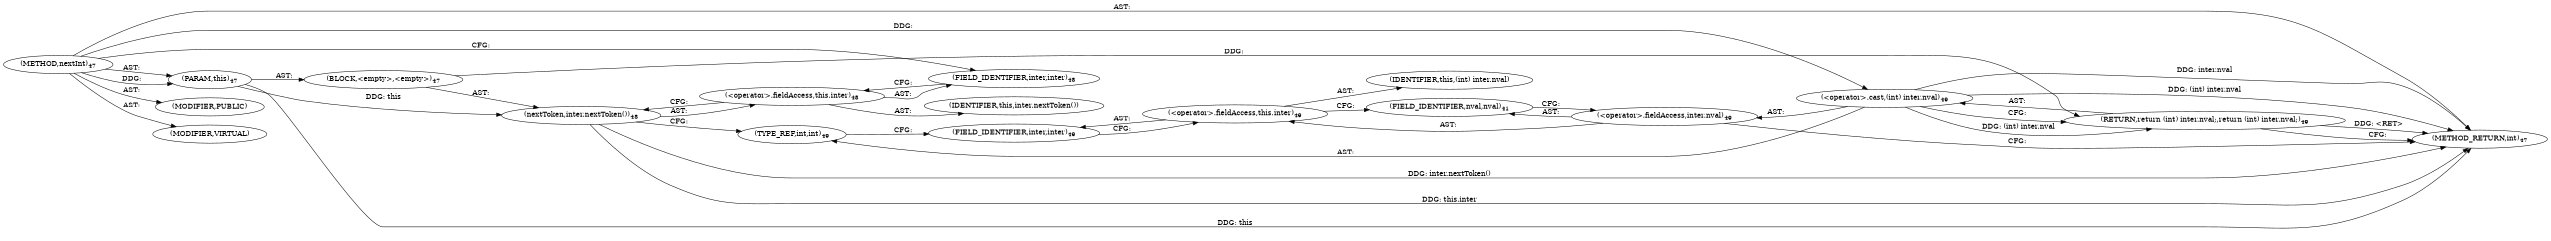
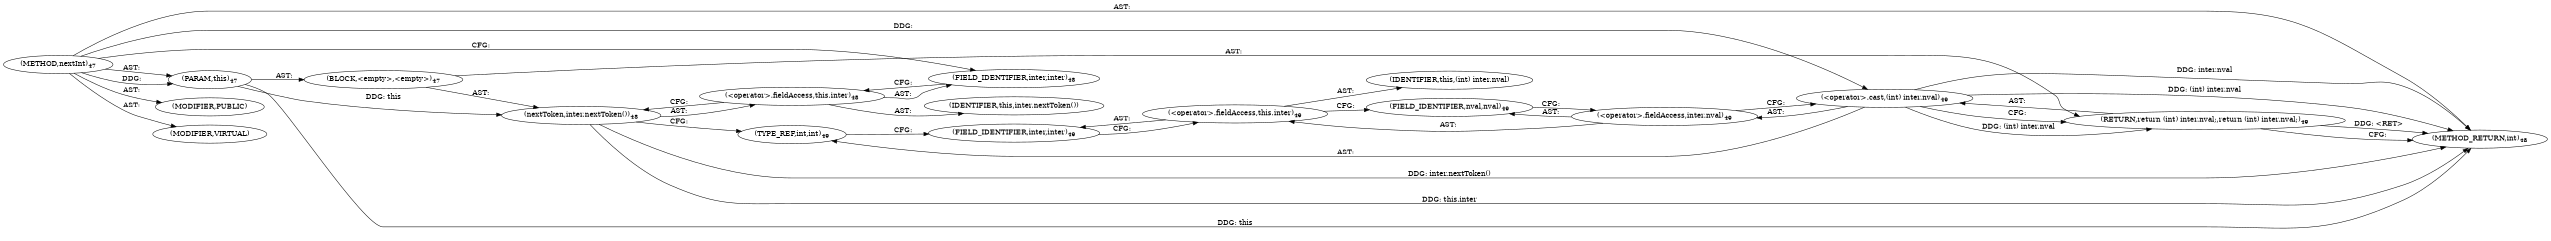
edge "(BLOCK,<empty>,<empty>)" -> "(RETURN,return (int) inter.nval;,return (int) inter.nval;)": label "DDG: " -> "AST: "
node "(FIELD_IDENTIFIER,nval,nval)": text "41" -> "49"
node "(METHOD_RETURN,int)": text "47" -> "48"
edge "(<operator>.fieldAccess,inter.nval)" -> "(METHOD_RETURN,int)": now "(<operator>.fieldAccess,inter.nval)" -> "(<operator>.cast,(int) inter.nval)"
